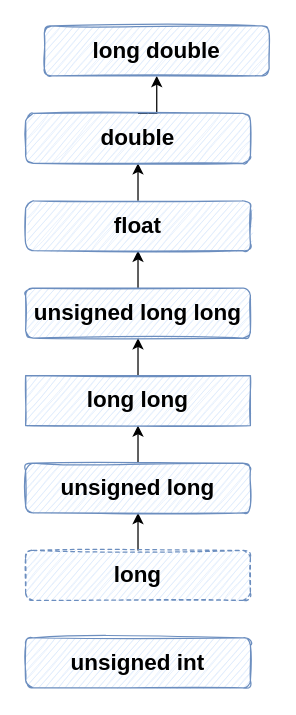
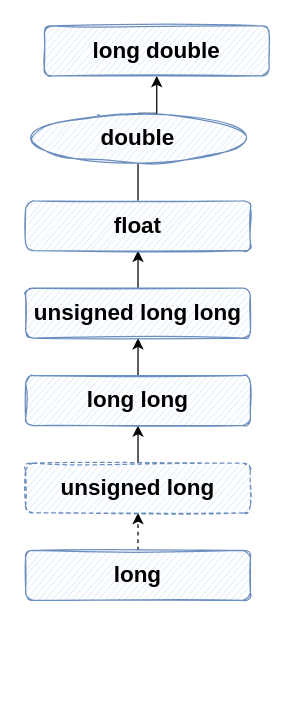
node "double": shape rounded rectangle -> ellipse
edge "float" -> "double": arrowhead classic -> none
node "long long": shape rectangle -> rounded rectangle
node "unsigned long": style solid -> dashed
edge "long" -> "unsigned long": style solid -> dashed
node "long": style dashed -> solid
node "unsigned int": removed
